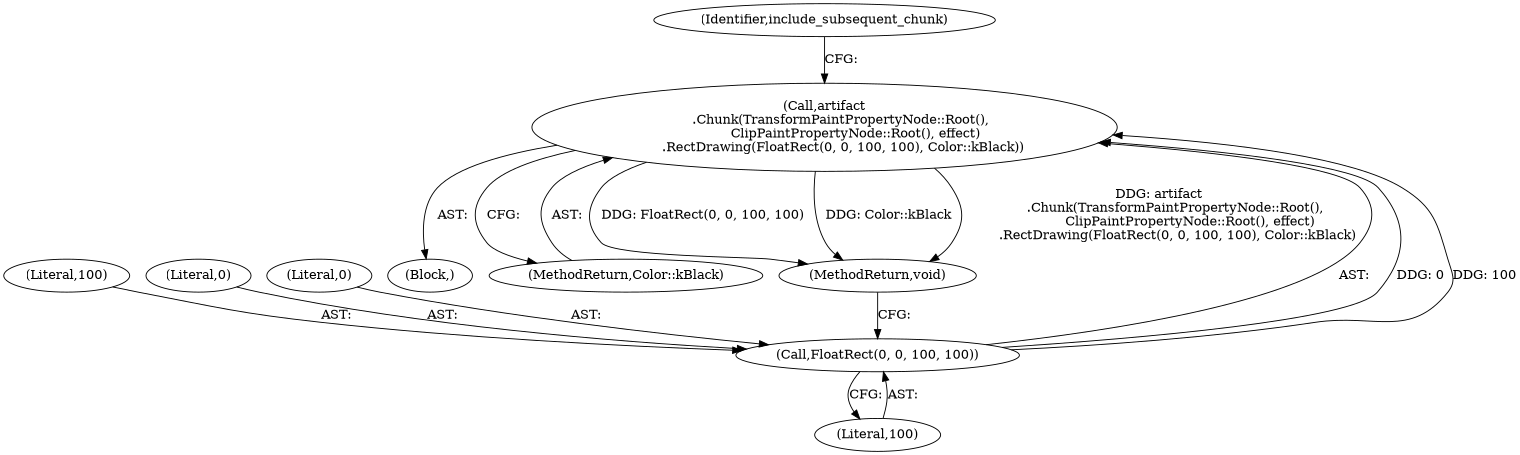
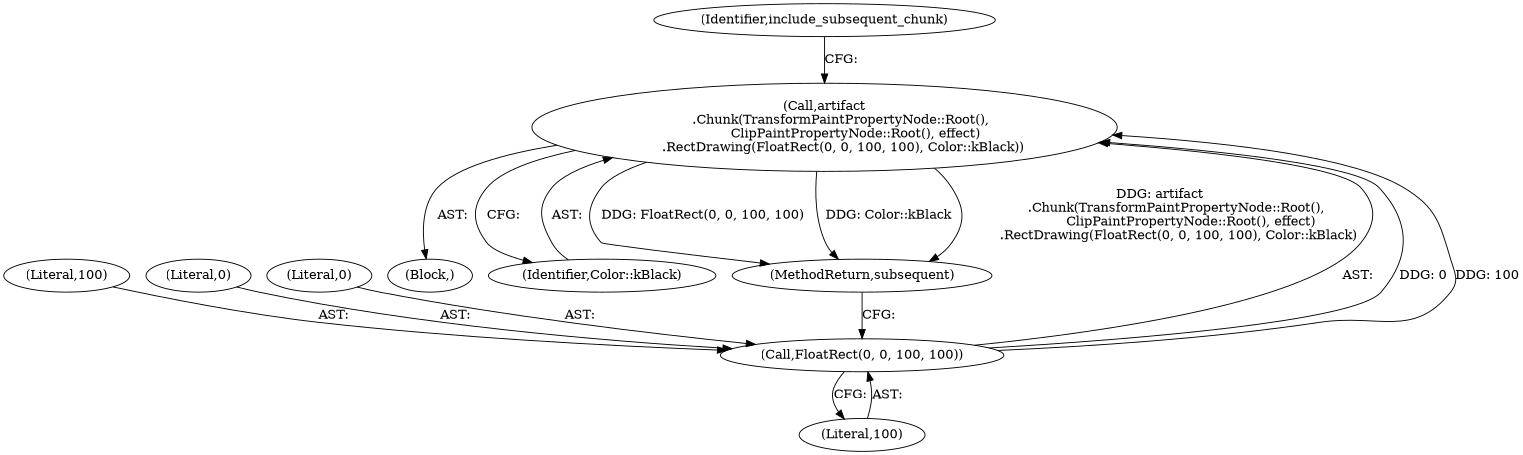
node "(MethodReturn,Color::kBlack)": label "(MethodReturn,Color::kBlack)" -> "(Identifier,Color::kBlack)"
node "(MethodReturn,void)": label "(MethodReturn,void)" -> "(MethodReturn,subsequent)"
